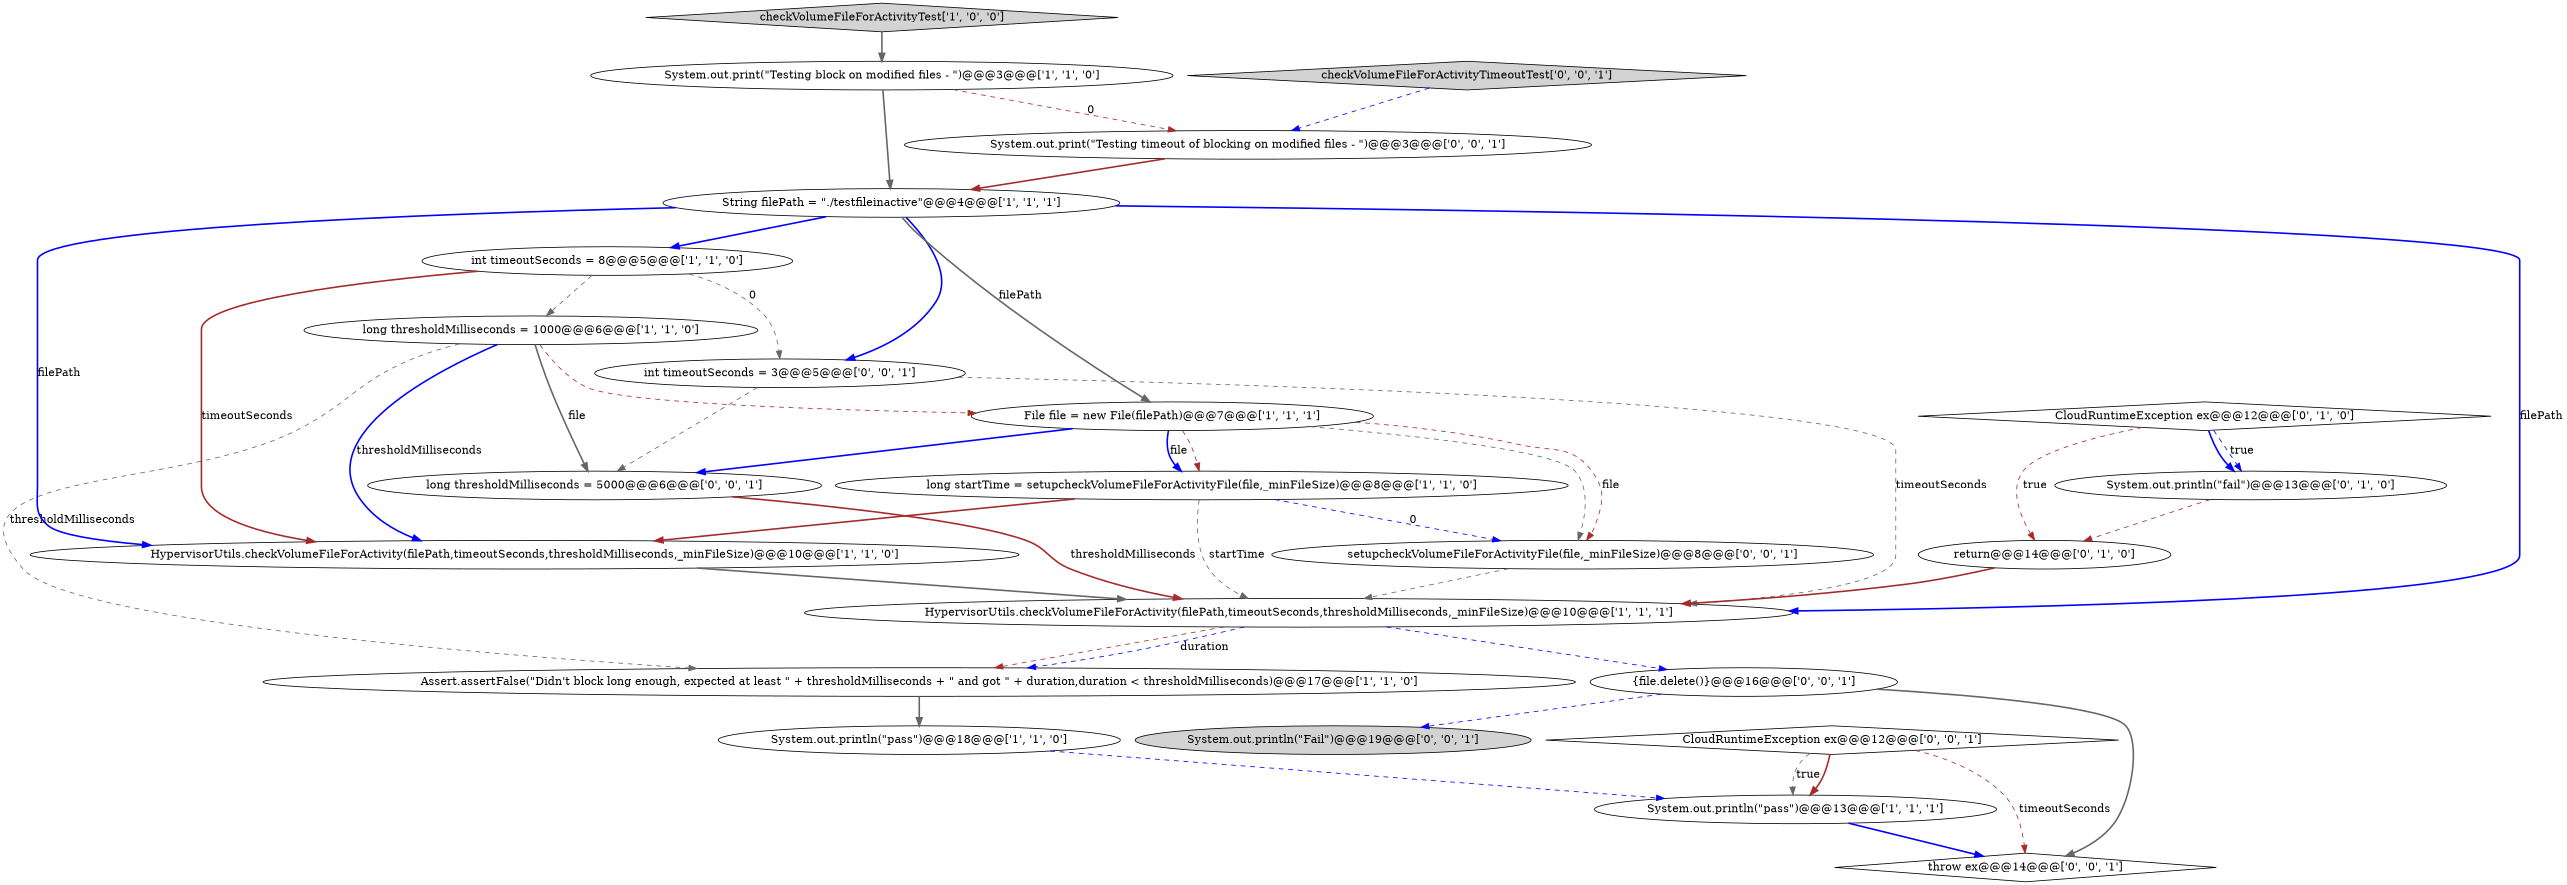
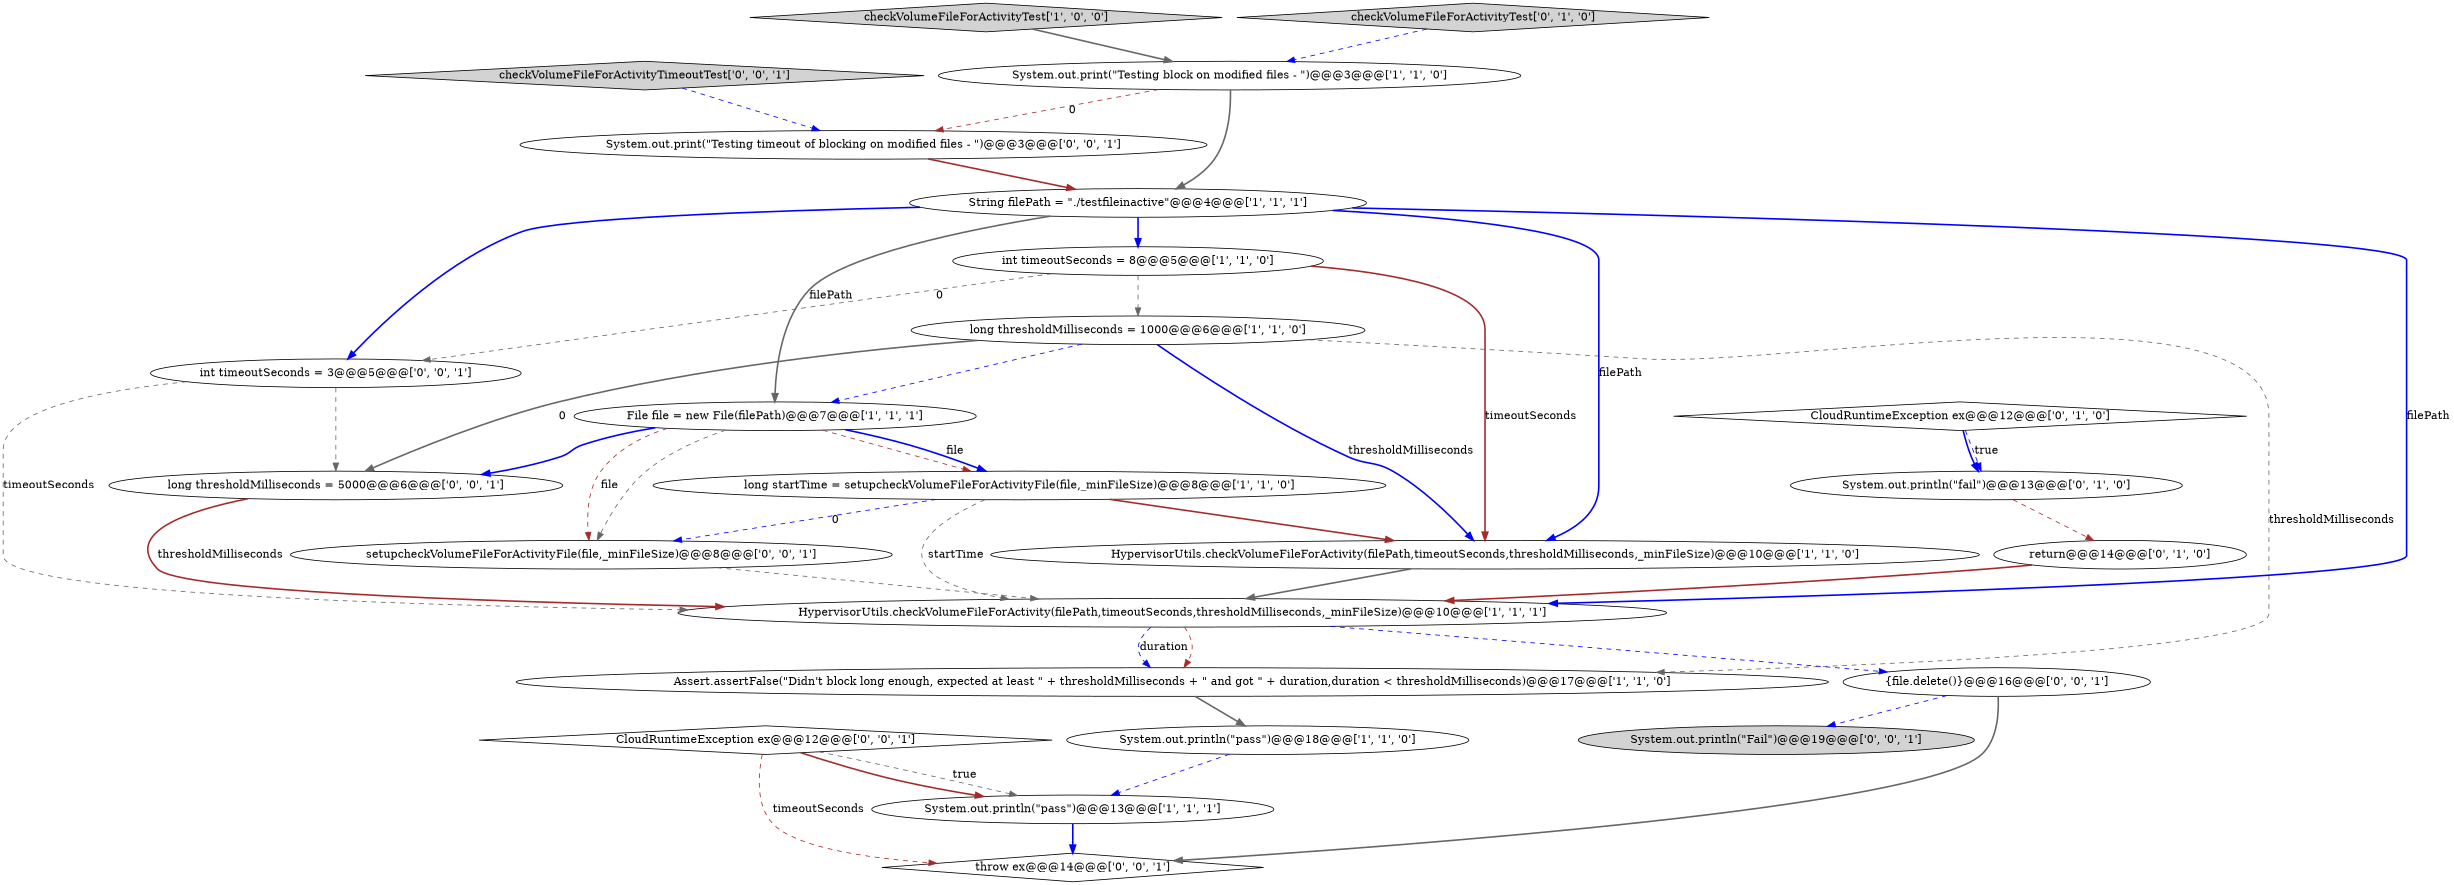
node "checkVolumeFileForActivityTest['0', '1', '0']": added
edge "long thresholdMilliseconds = 1000@@@6@@@['1', '1', '0']" -> "File file = new File(filePath)@@@7@@@['1', '1', '1']": color brown -> blue
edge "long thresholdMilliseconds = 1000@@@6@@@['1', '1', '0']" -> "long thresholdMilliseconds = 5000@@@6@@@['0', '0', '1']": label "file" -> "0"
edge "CloudRuntimeException ex@@@12@@@['0', '1', '0']" -> "return@@@14@@@['0', '1', '0']": removed, label "true"
